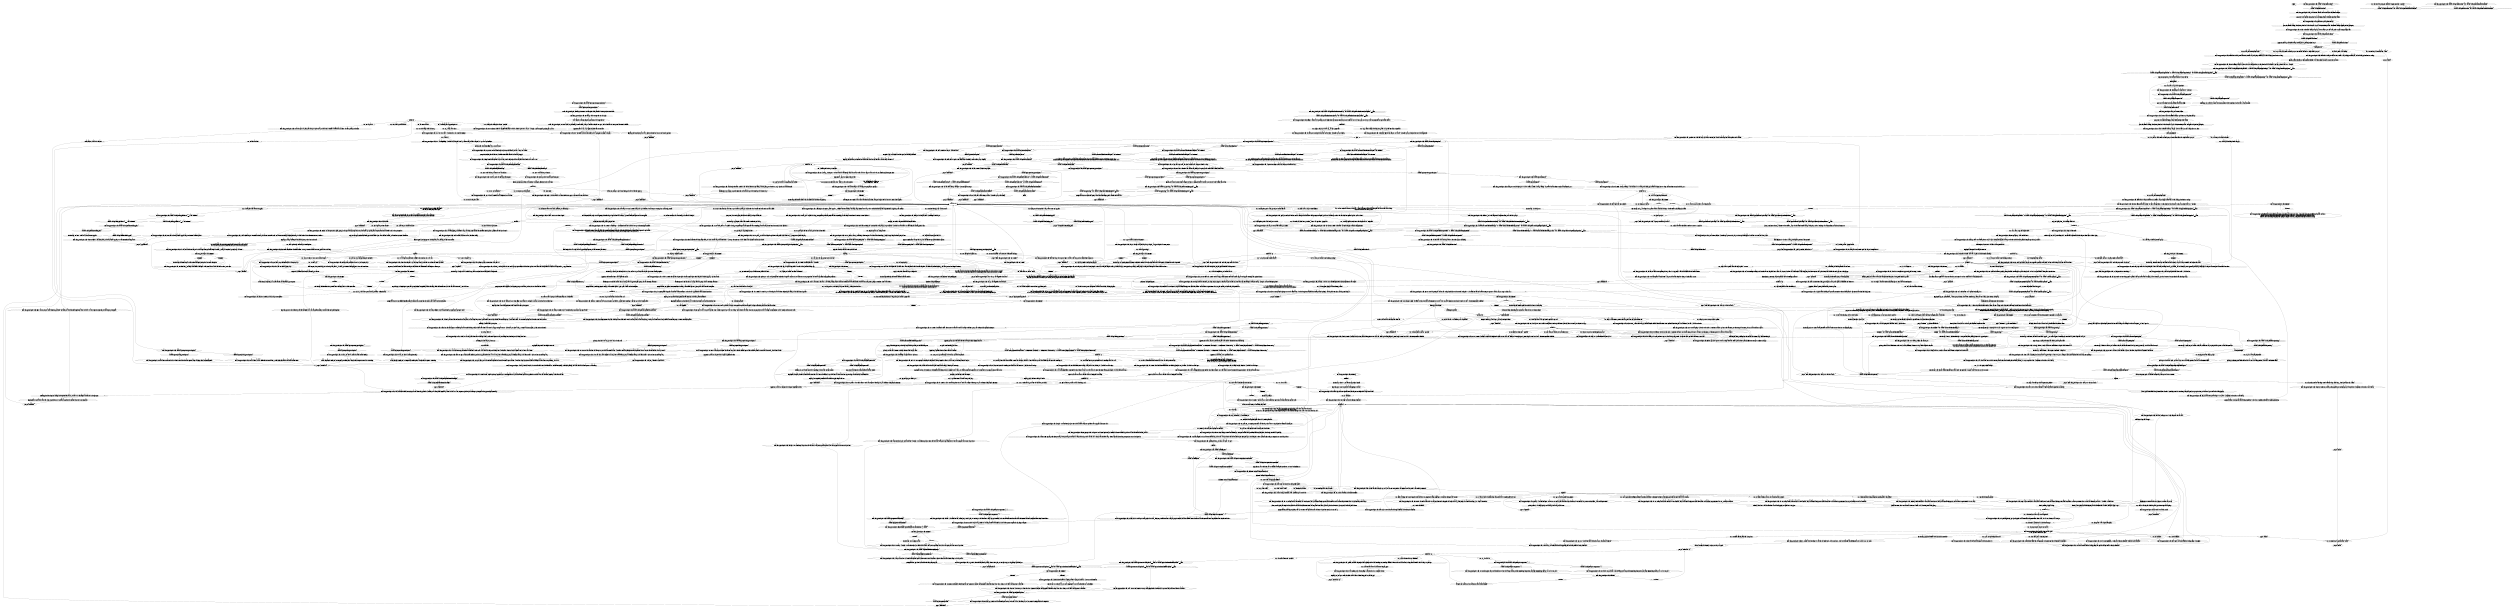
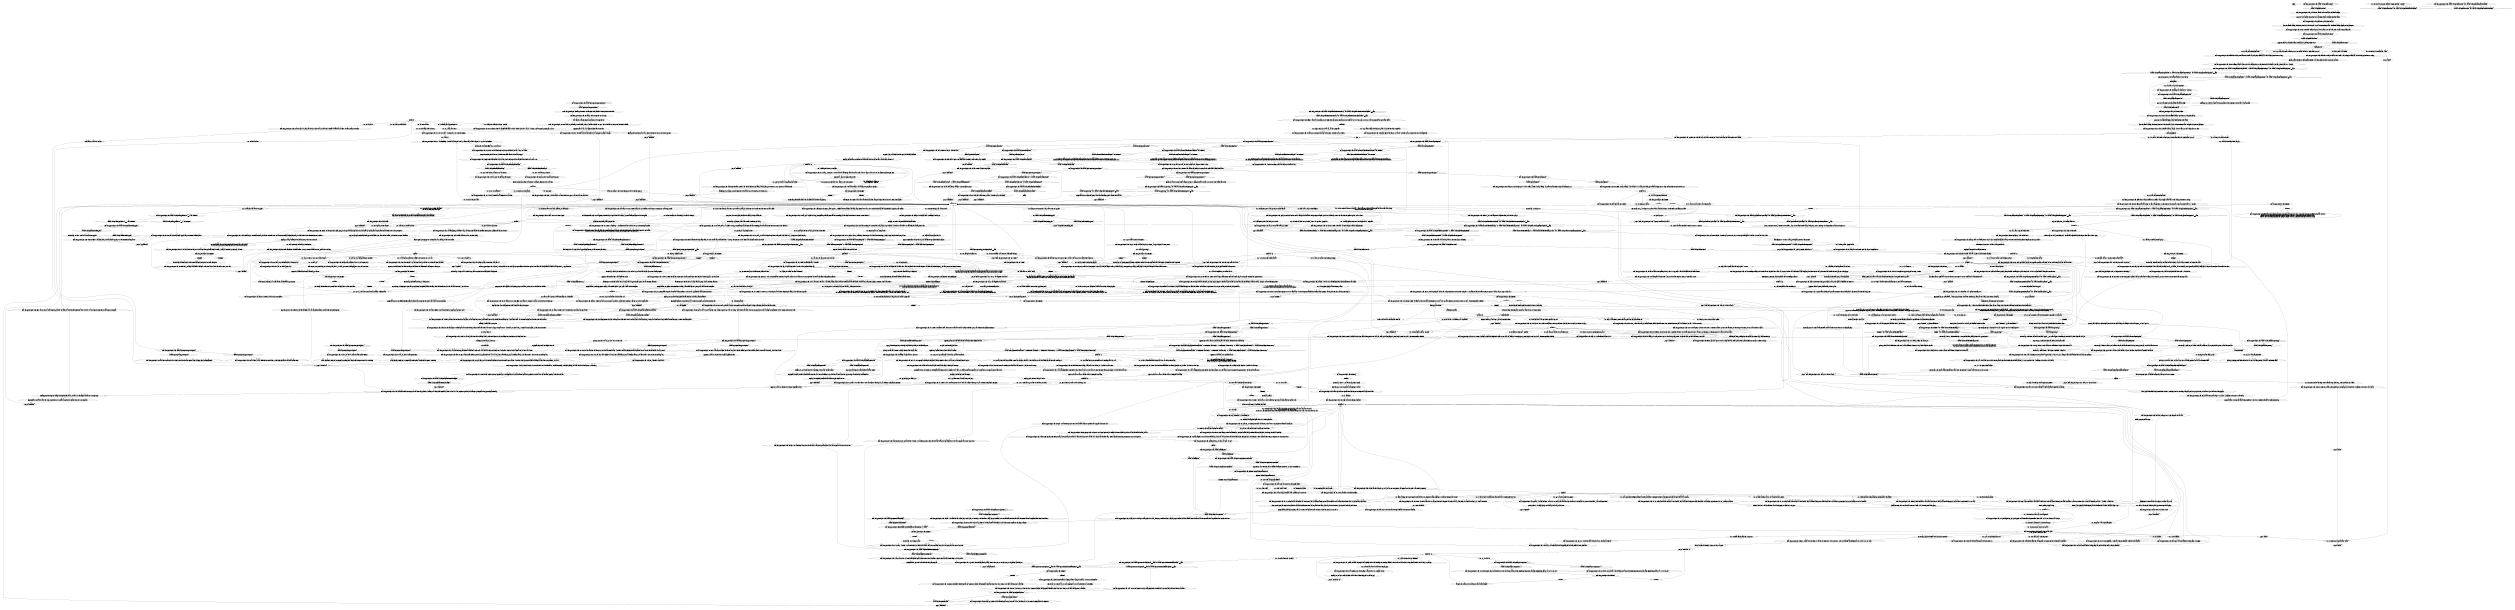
node "fascinating": label "fascinating" -> "expeditionhub"
node "Kim Kitsuragi: The lieutenant studies you, rubbing his chin.": added
node "Rhetoric: But they still have cops...": label "Rhetoric: But they still have cops..." -> "Rhetoric: Lying they still have cops..."
